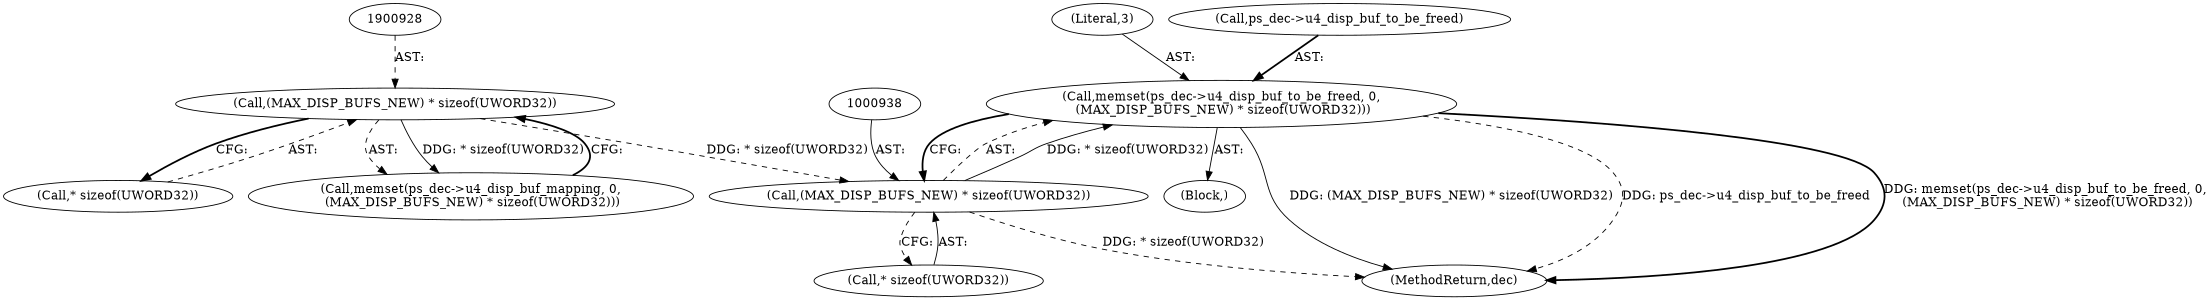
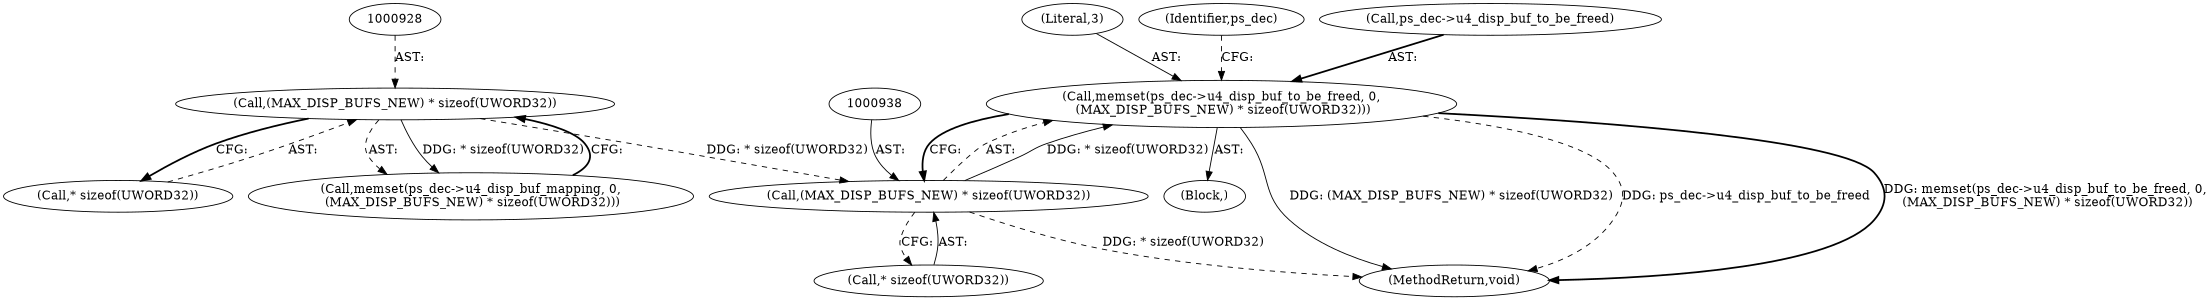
node "1900928": label "1900928" -> "1000928"
node "(Identifier,ps_dec)": added
node "(MethodReturn,dec)": label "(MethodReturn,dec)" -> "(MethodReturn,void)"
